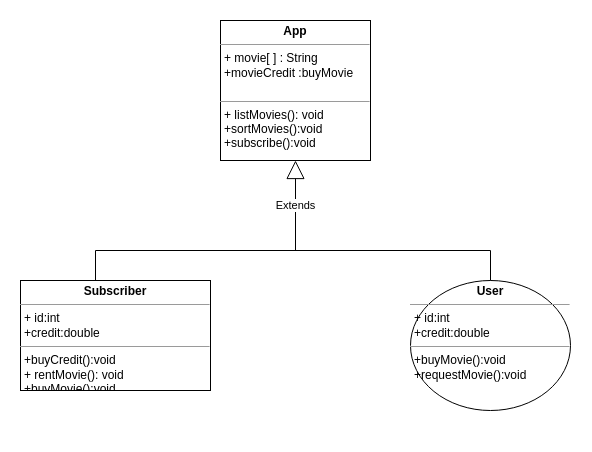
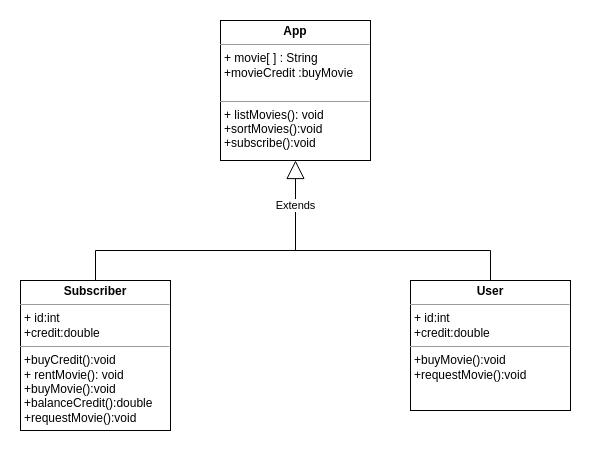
node "Subscriber + id:int +credit:double +buyCredit():void + rentMovie(): void +buyMovie():void +balanceCredit():double +requestMovie():void": size 190x110 -> 150x150
node "User + id:int +credit:double +buyMovie():void +requestMovie():void": shape ellipse -> rectangle
